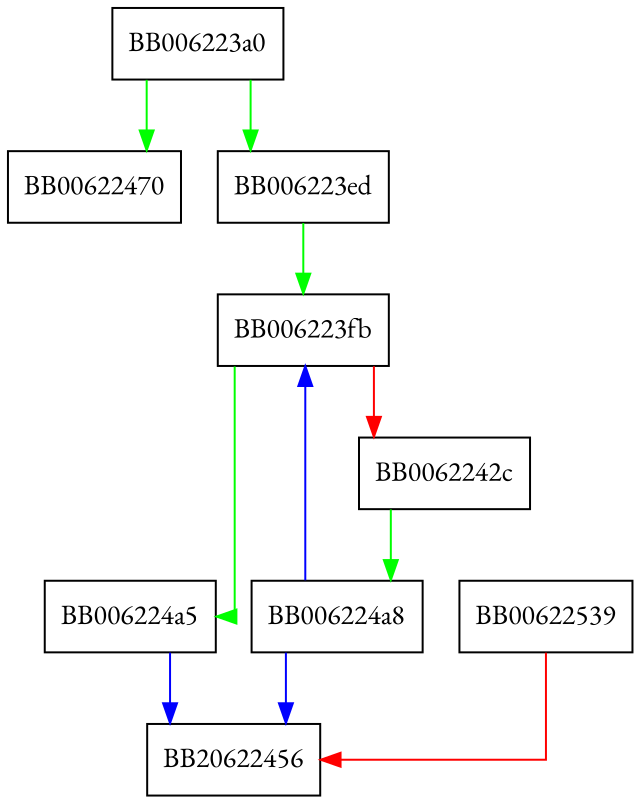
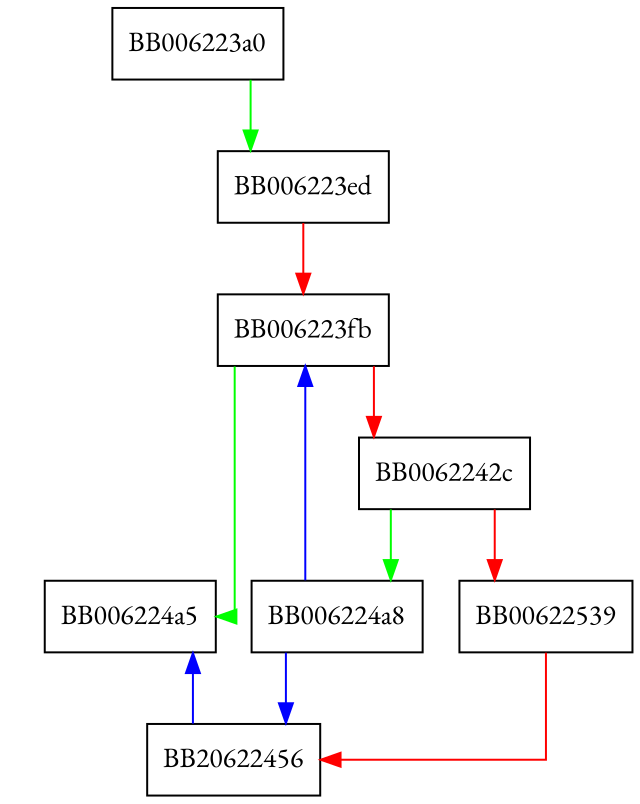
node "BB00622470": removed
edge "BB006223ed" -> "BB006223fb": color green -> red
edge "BB0062242c" -> "BB00622539": added
edge "BB006224a5" -> "BB20622456": reversed
